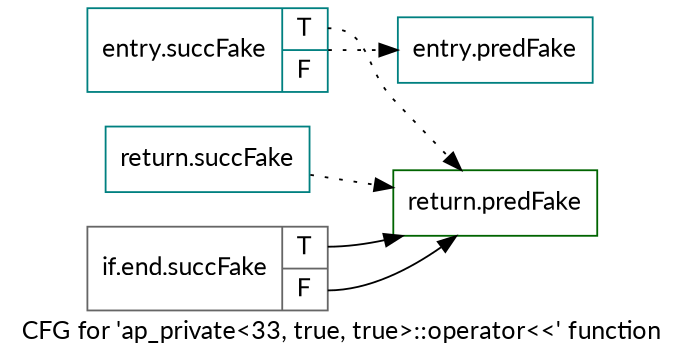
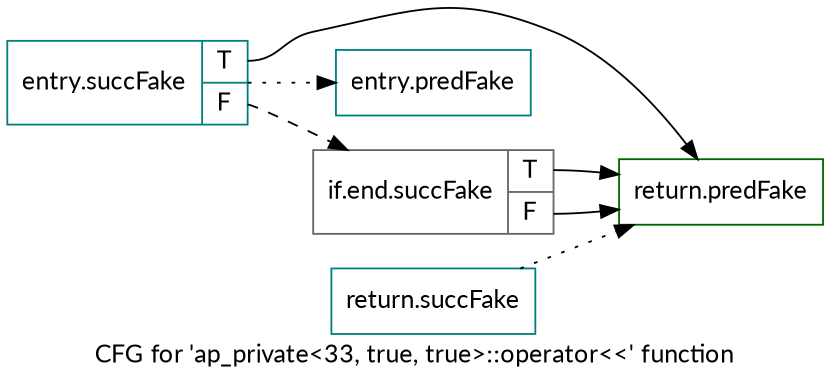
edge "entry.succFake" -> "return.predFake": style dotted -> solid
edge "entry.succFake" -> "if.end.succFake": added
